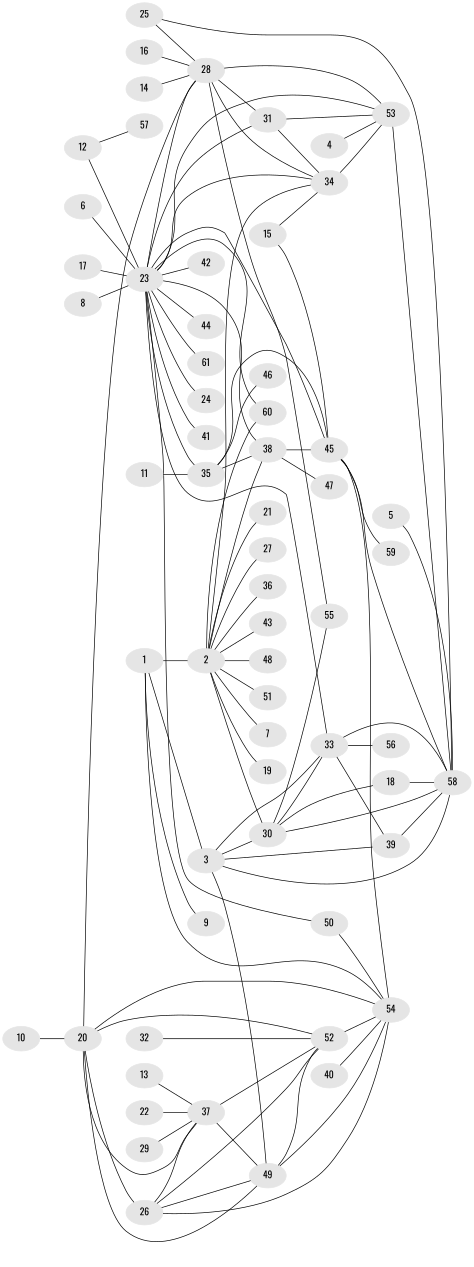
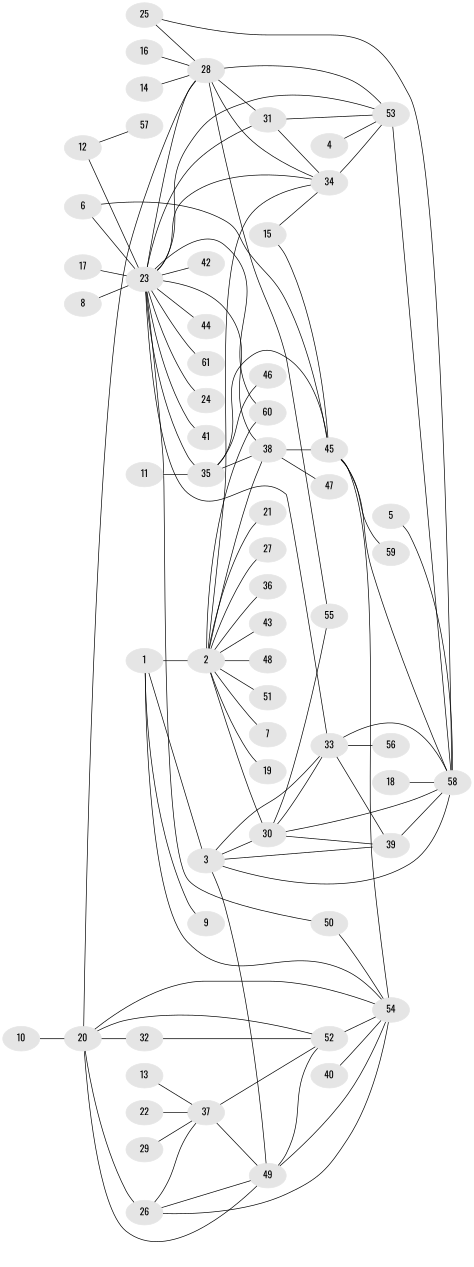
edge "23" -- "45": now "6" -- "45"
edge "18" -- "30": now "39" -- "30"
edge "52" -- "26": removed
edge "20" -- "37": now "20" -- "32"
